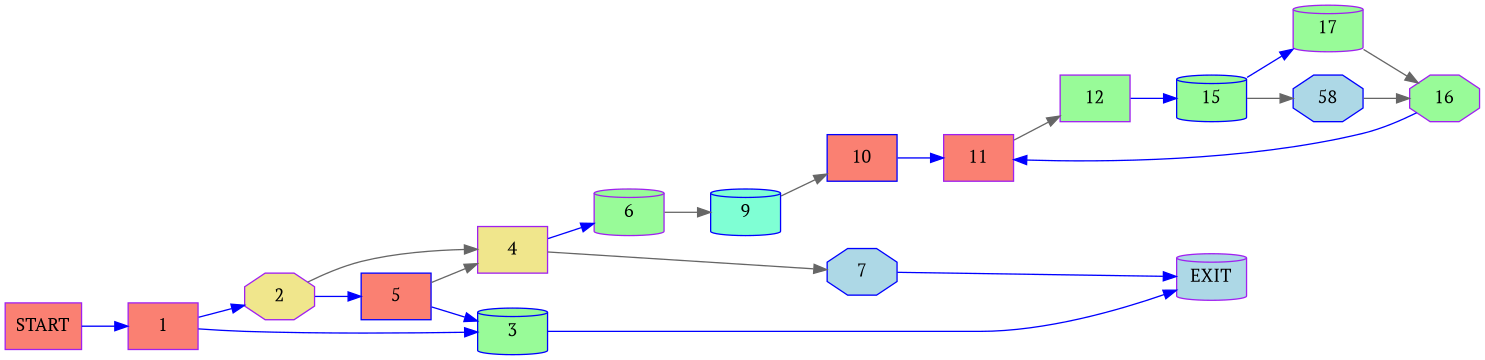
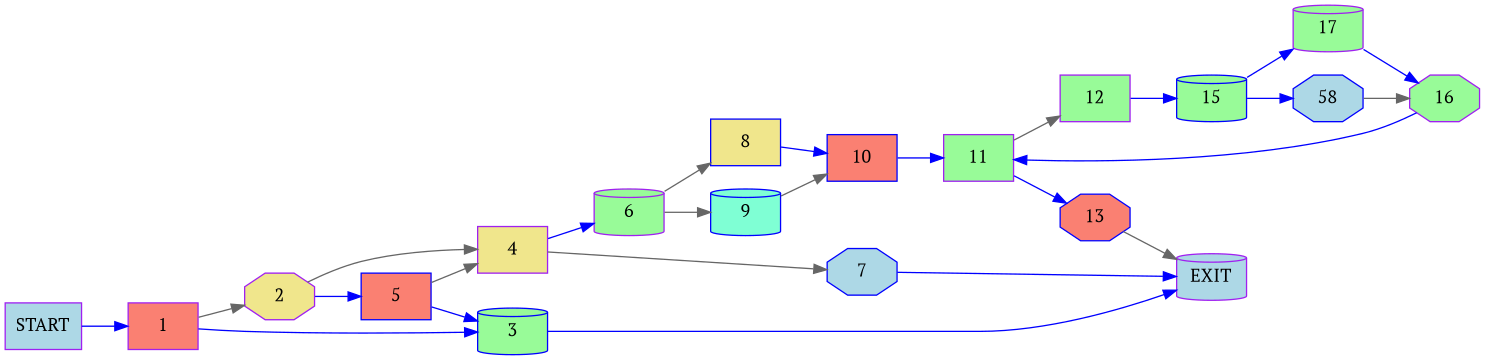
edge "17" -> "16": color gray40 -> blue
edge "15" -> "58": color gray40 -> blue
node "8": added
node "11": fillcolor salmon -> palegreen
node "13": added
edge "1" -> "2": color blue -> gray40
node "START": fillcolor salmon -> lightblue
